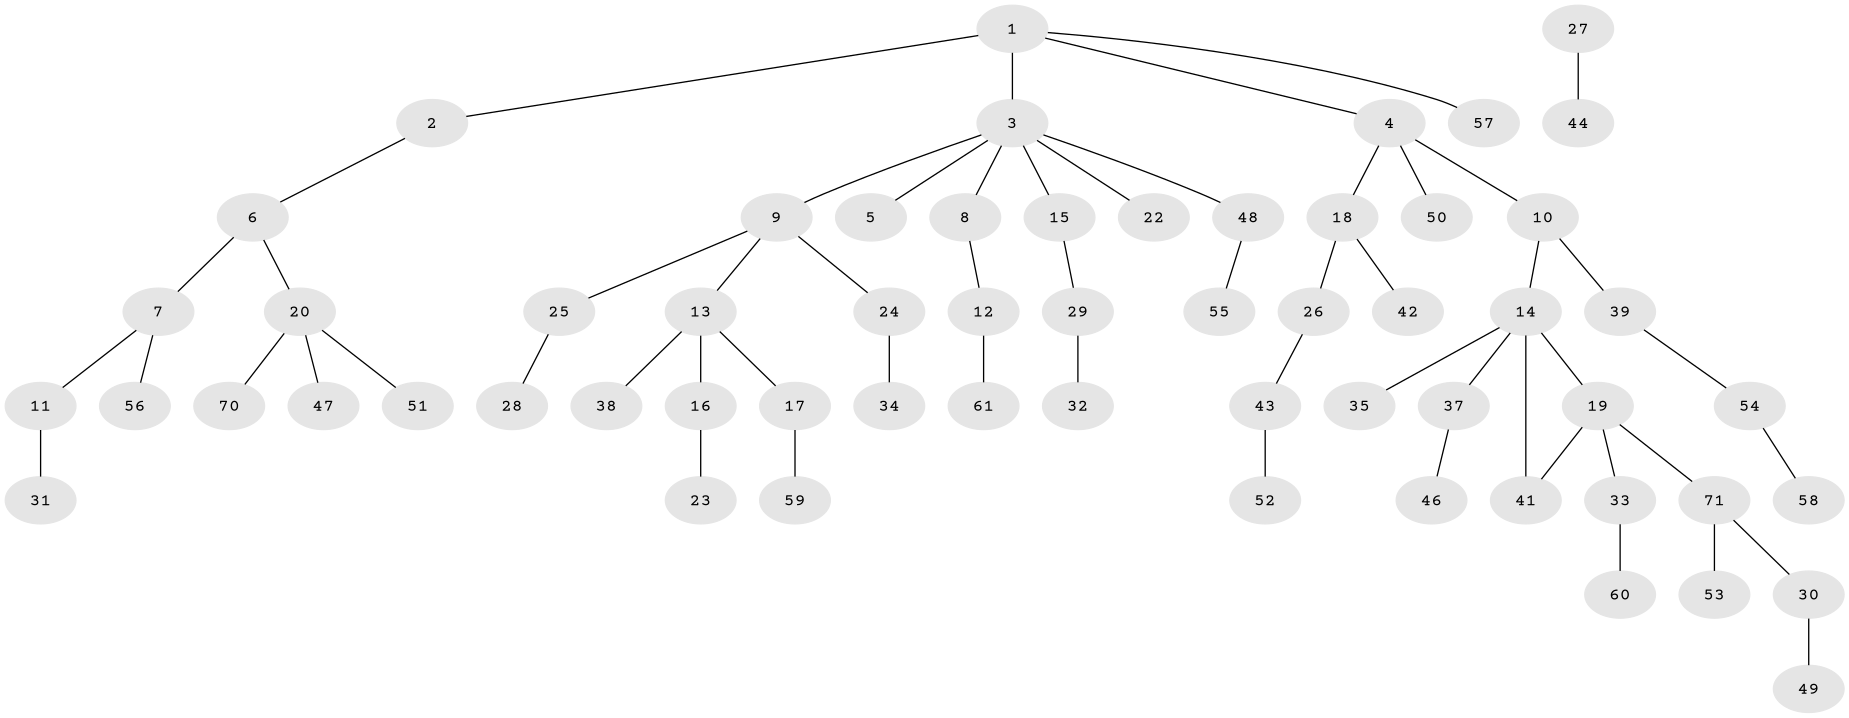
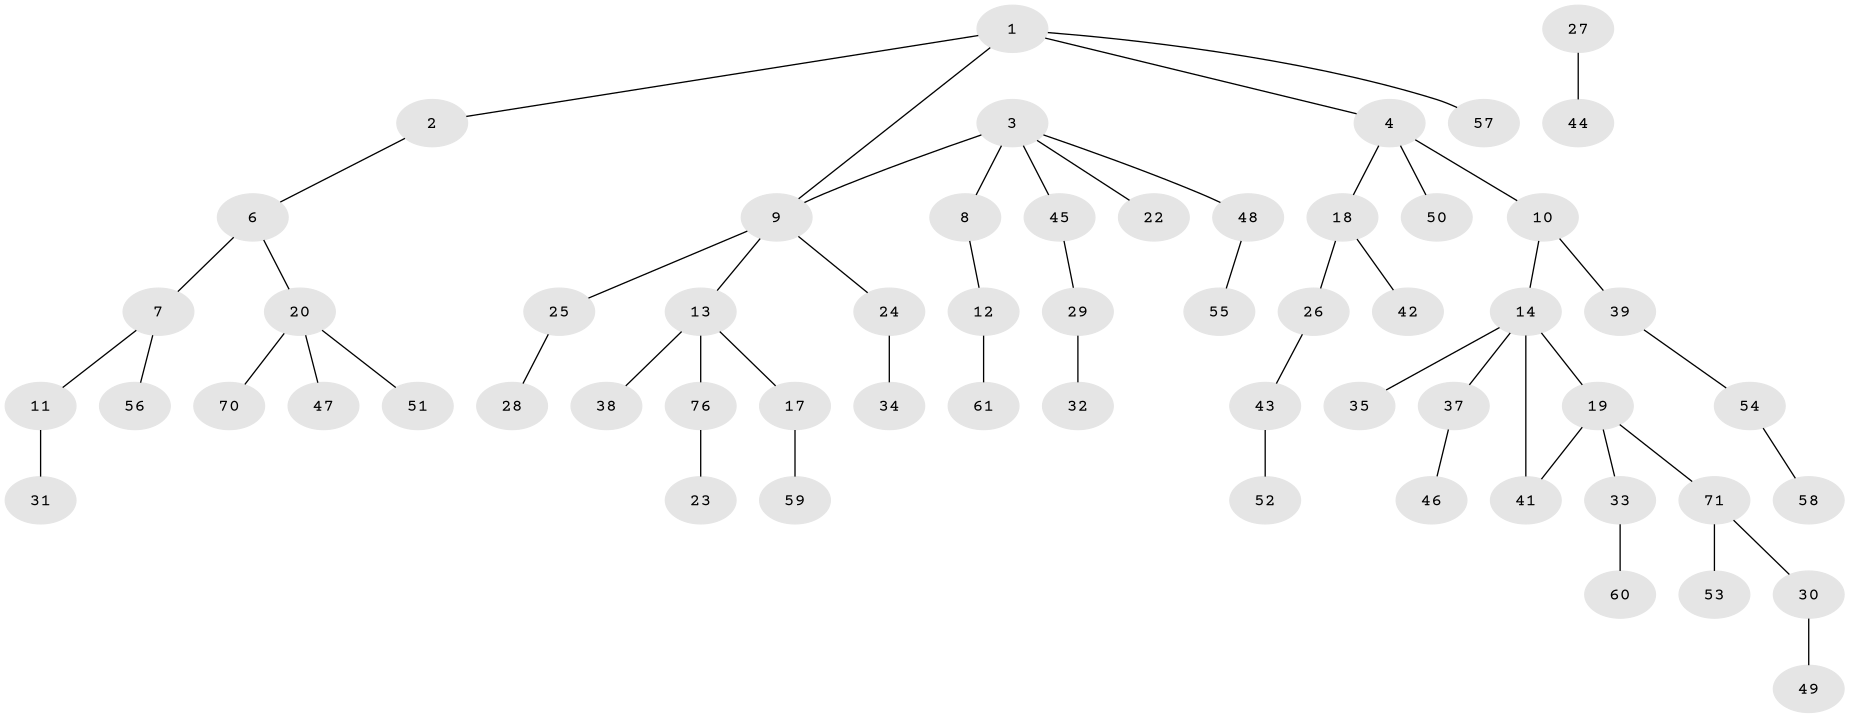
edge "1" -- "3": now "1" -- "9"
node "5": removed
node "15": label "15" -> "45"
node "16": label "16" -> "76"
